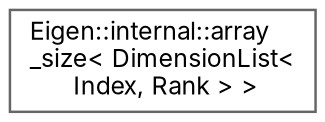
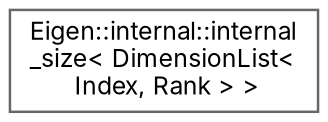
node "Eigen::internal::array _size< DimensionList< Index, Rank > >": label "Eigen::internal::array _size< DimensionList< Index, Rank > >" -> "Eigen::internal::internal _size< DimensionList< Index, Rank > >"
